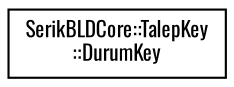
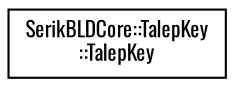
node "SerikBLDCore::TalepKey ::DurumKey": label "SerikBLDCore::TalepKey ::DurumKey" -> "SerikBLDCore::TalepKey ::TalepKey"
